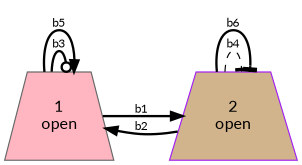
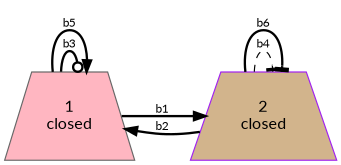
node "1 open": label "1 open" -> "1 closed"
node "2 open": label "2 open" -> "2 closed"
